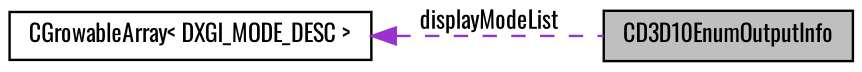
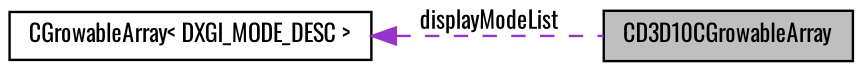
node "CD3D10EnumOutputInfo": label "CD3D10EnumOutputInfo" -> "CD3D10CGrowableArray"
